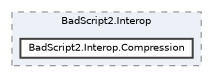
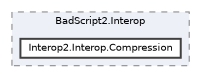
node "BadScript2.Interop.Compression": label "BadScript2.Interop.Compression" -> "Interop2.Interop.Compression"
